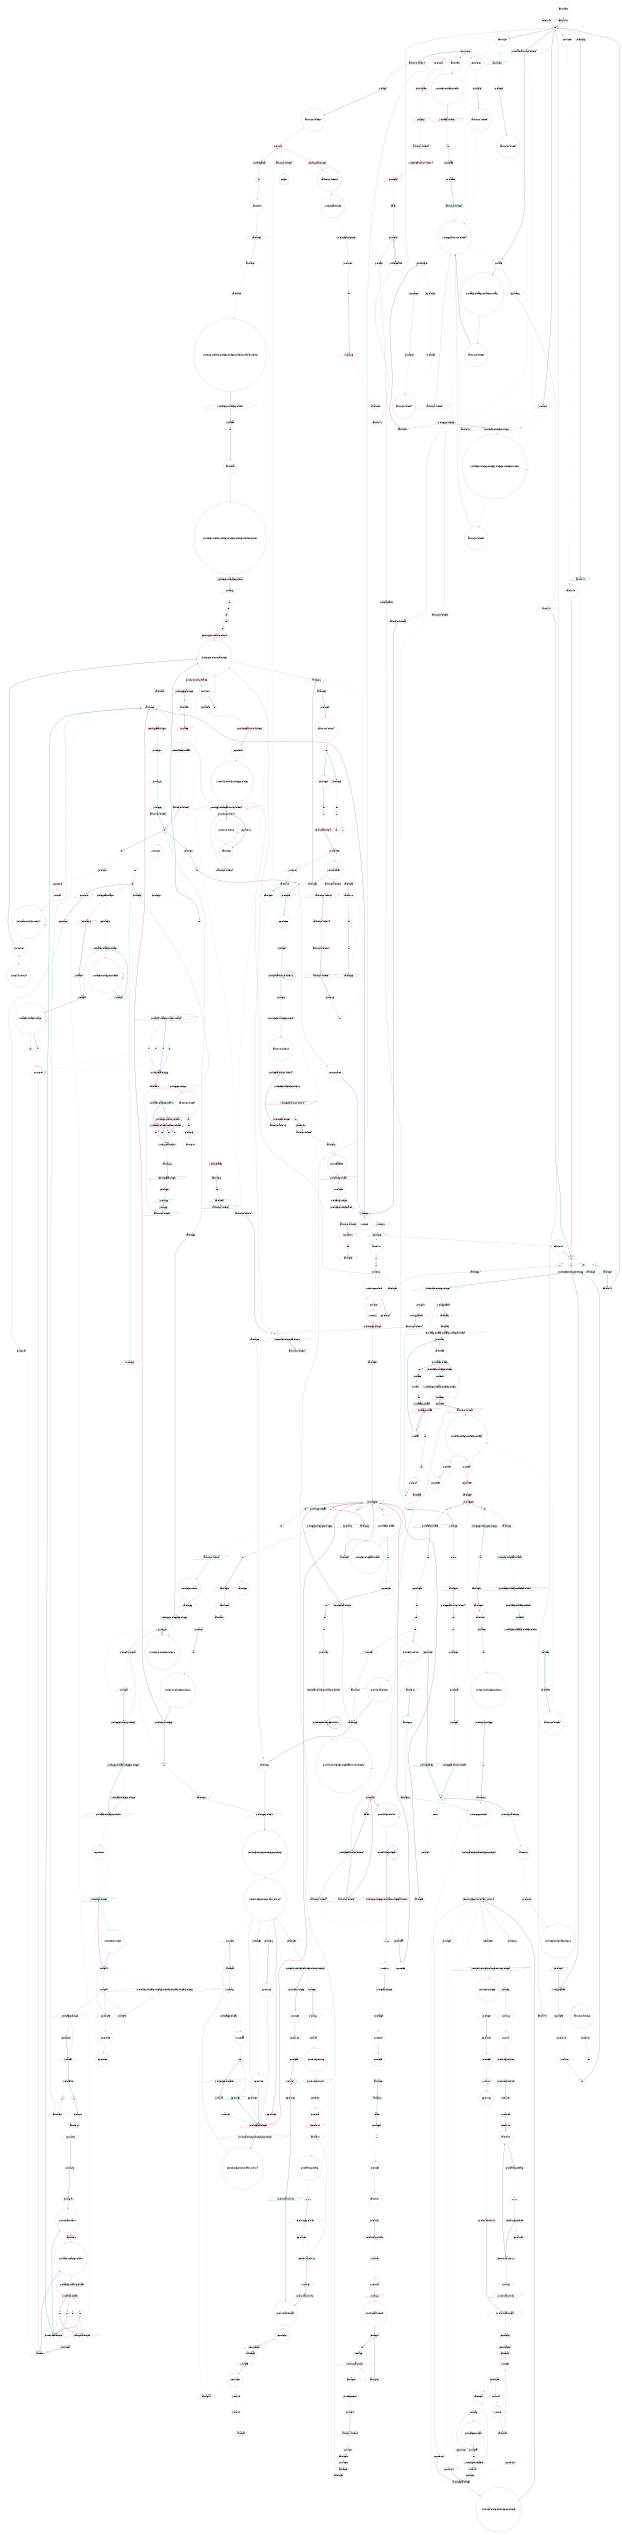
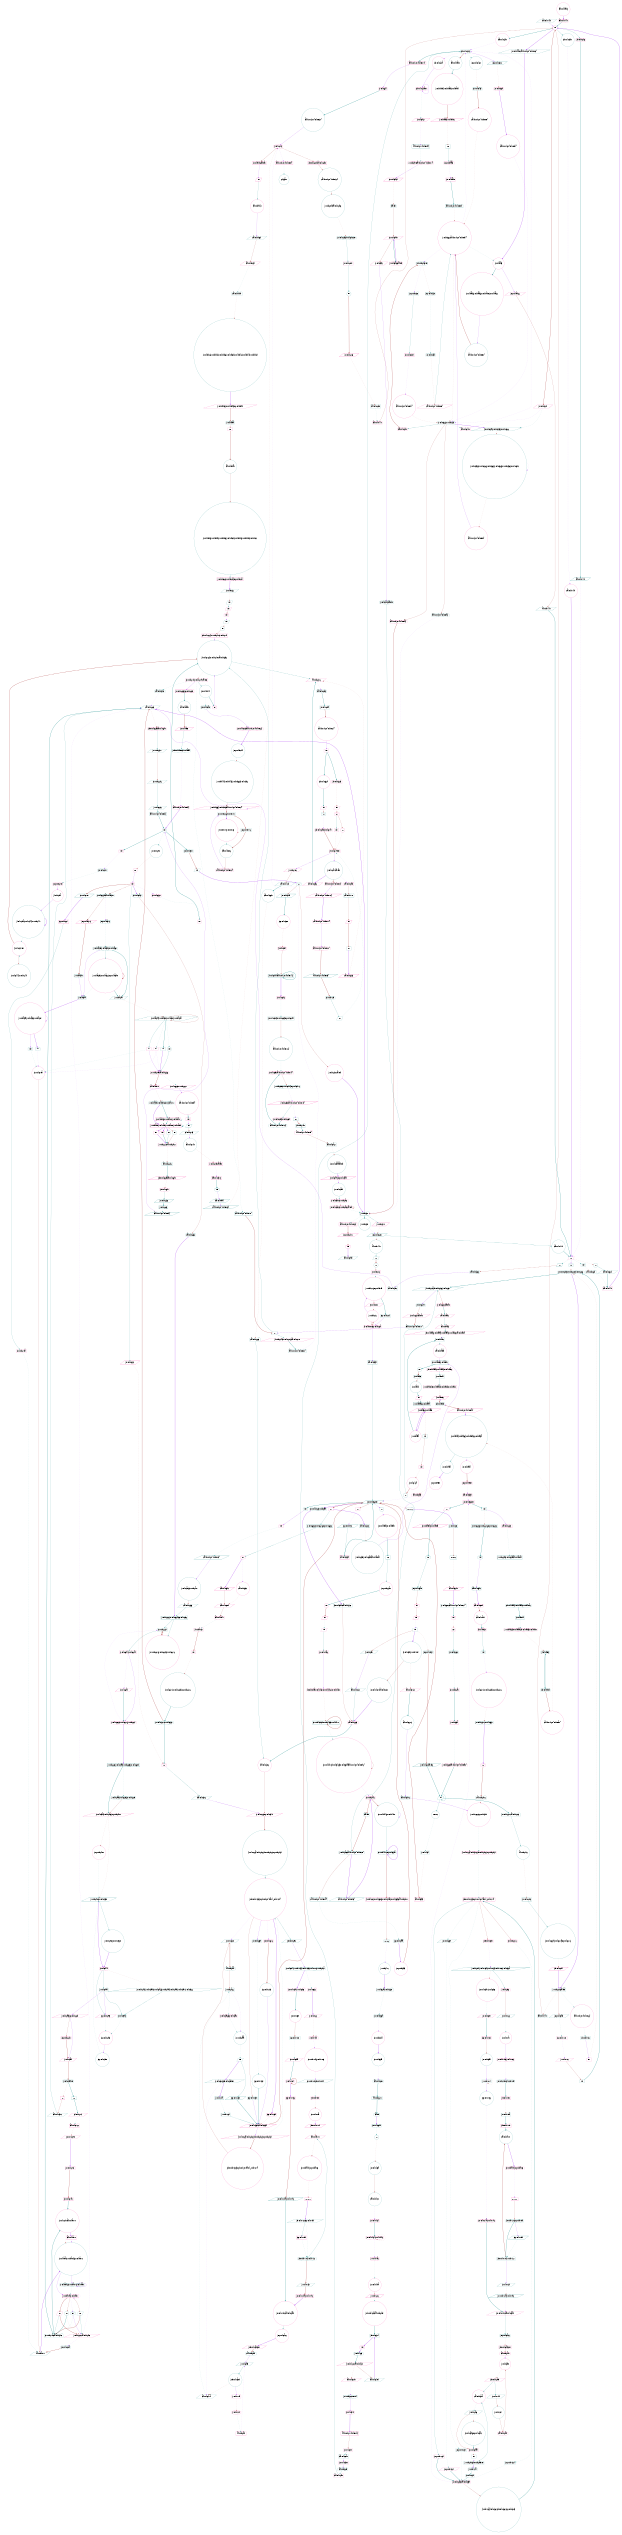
node "jnz 0x40aefcjz 0x40aefcjle 0x40aefbcall 0x409e49": removed
